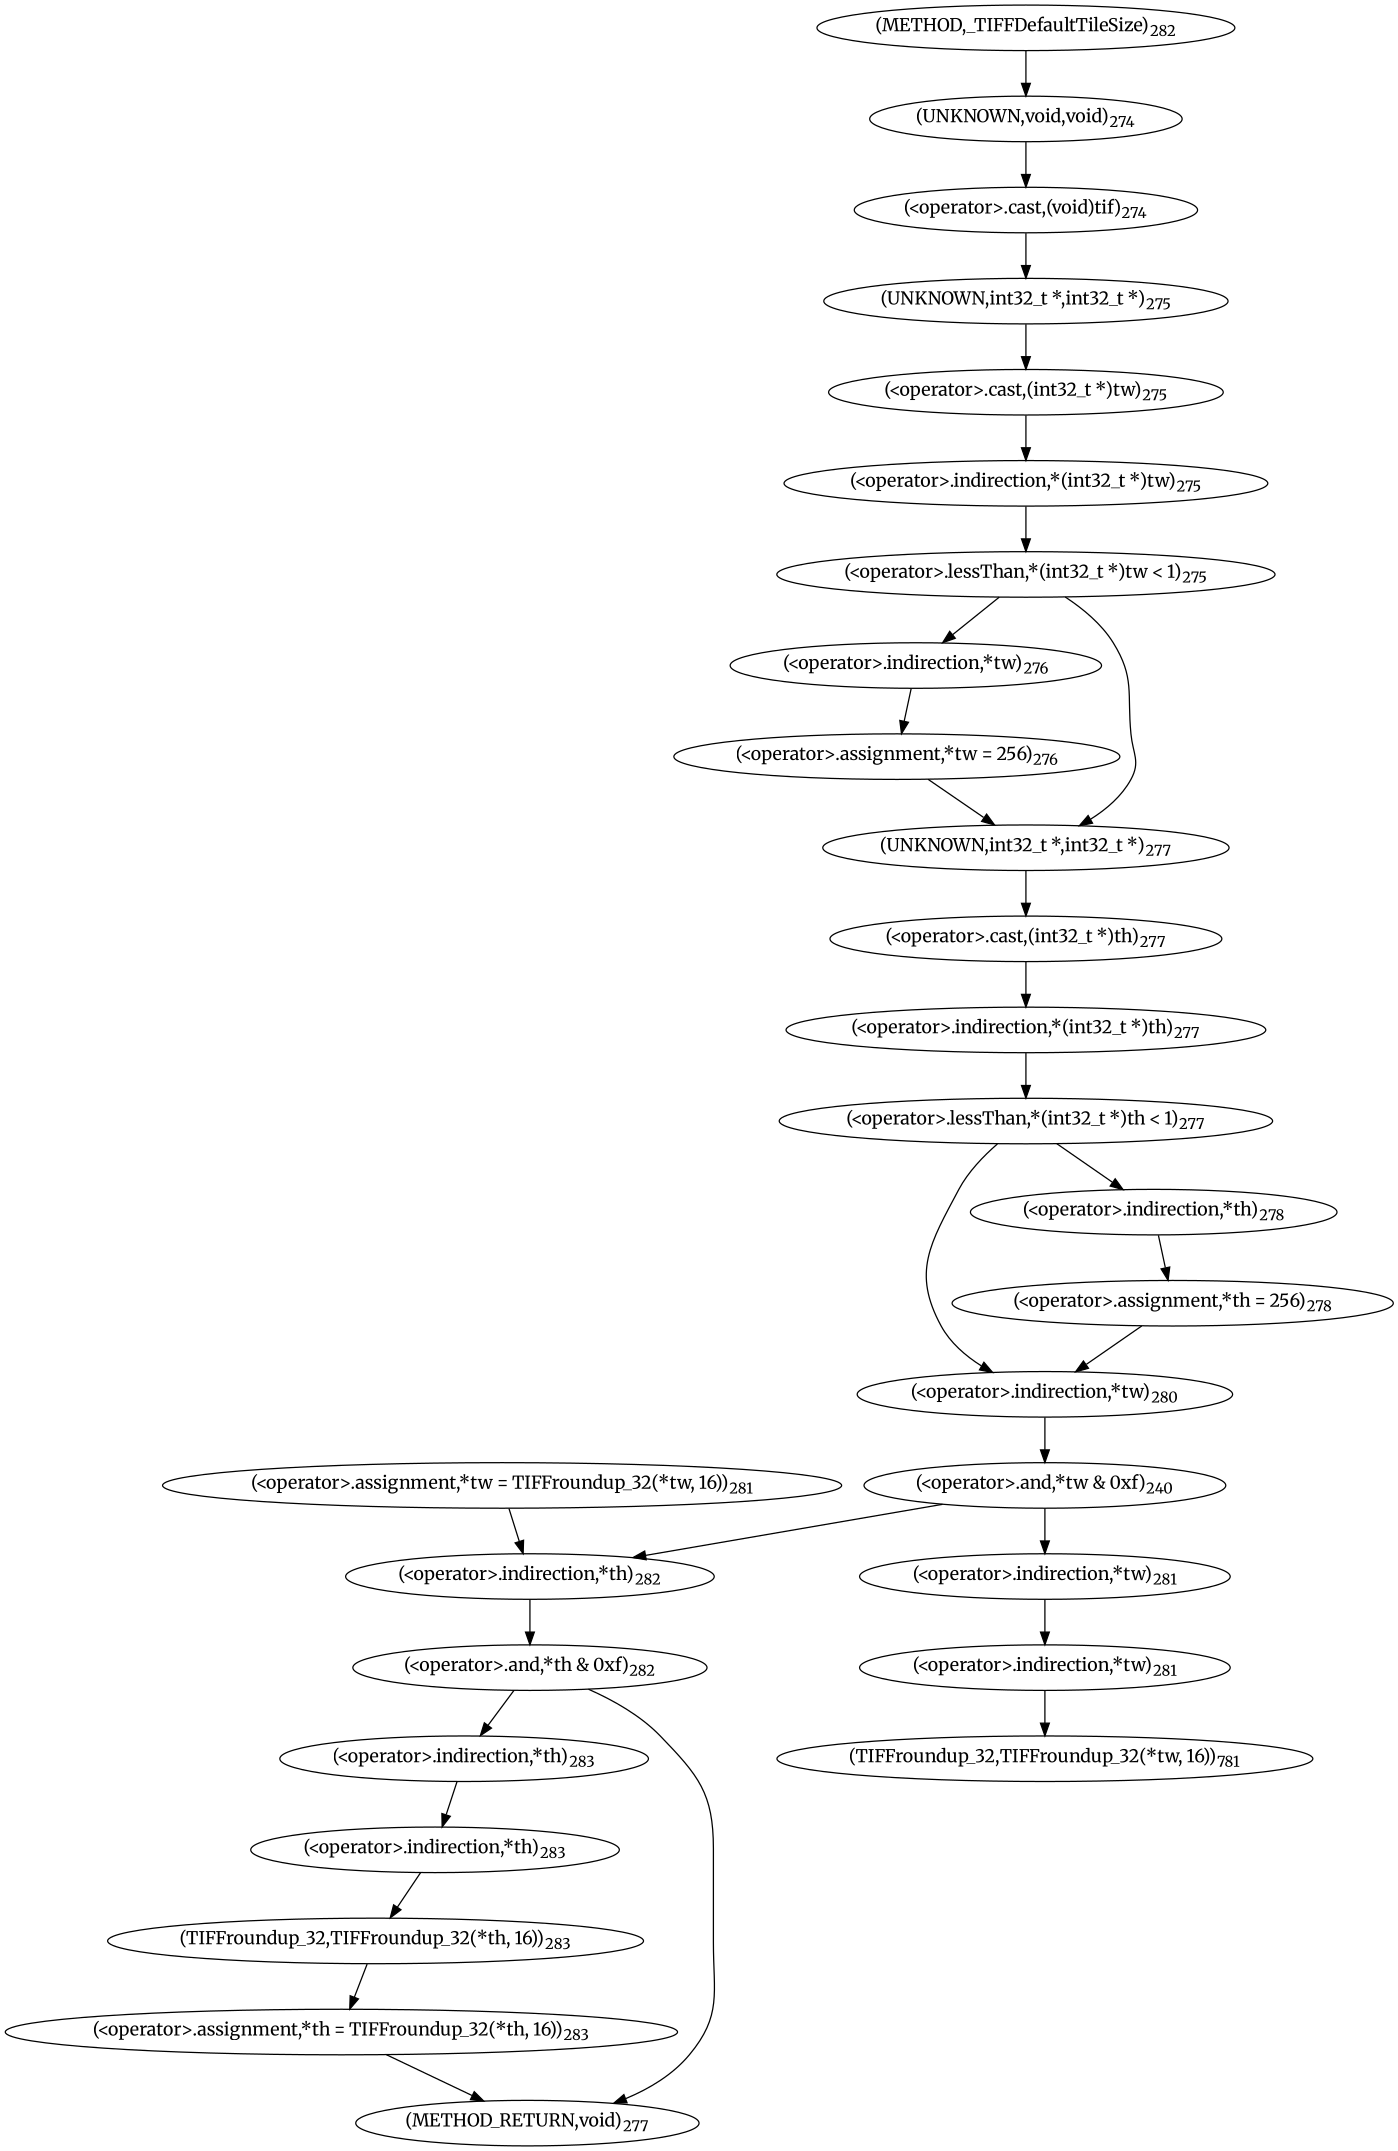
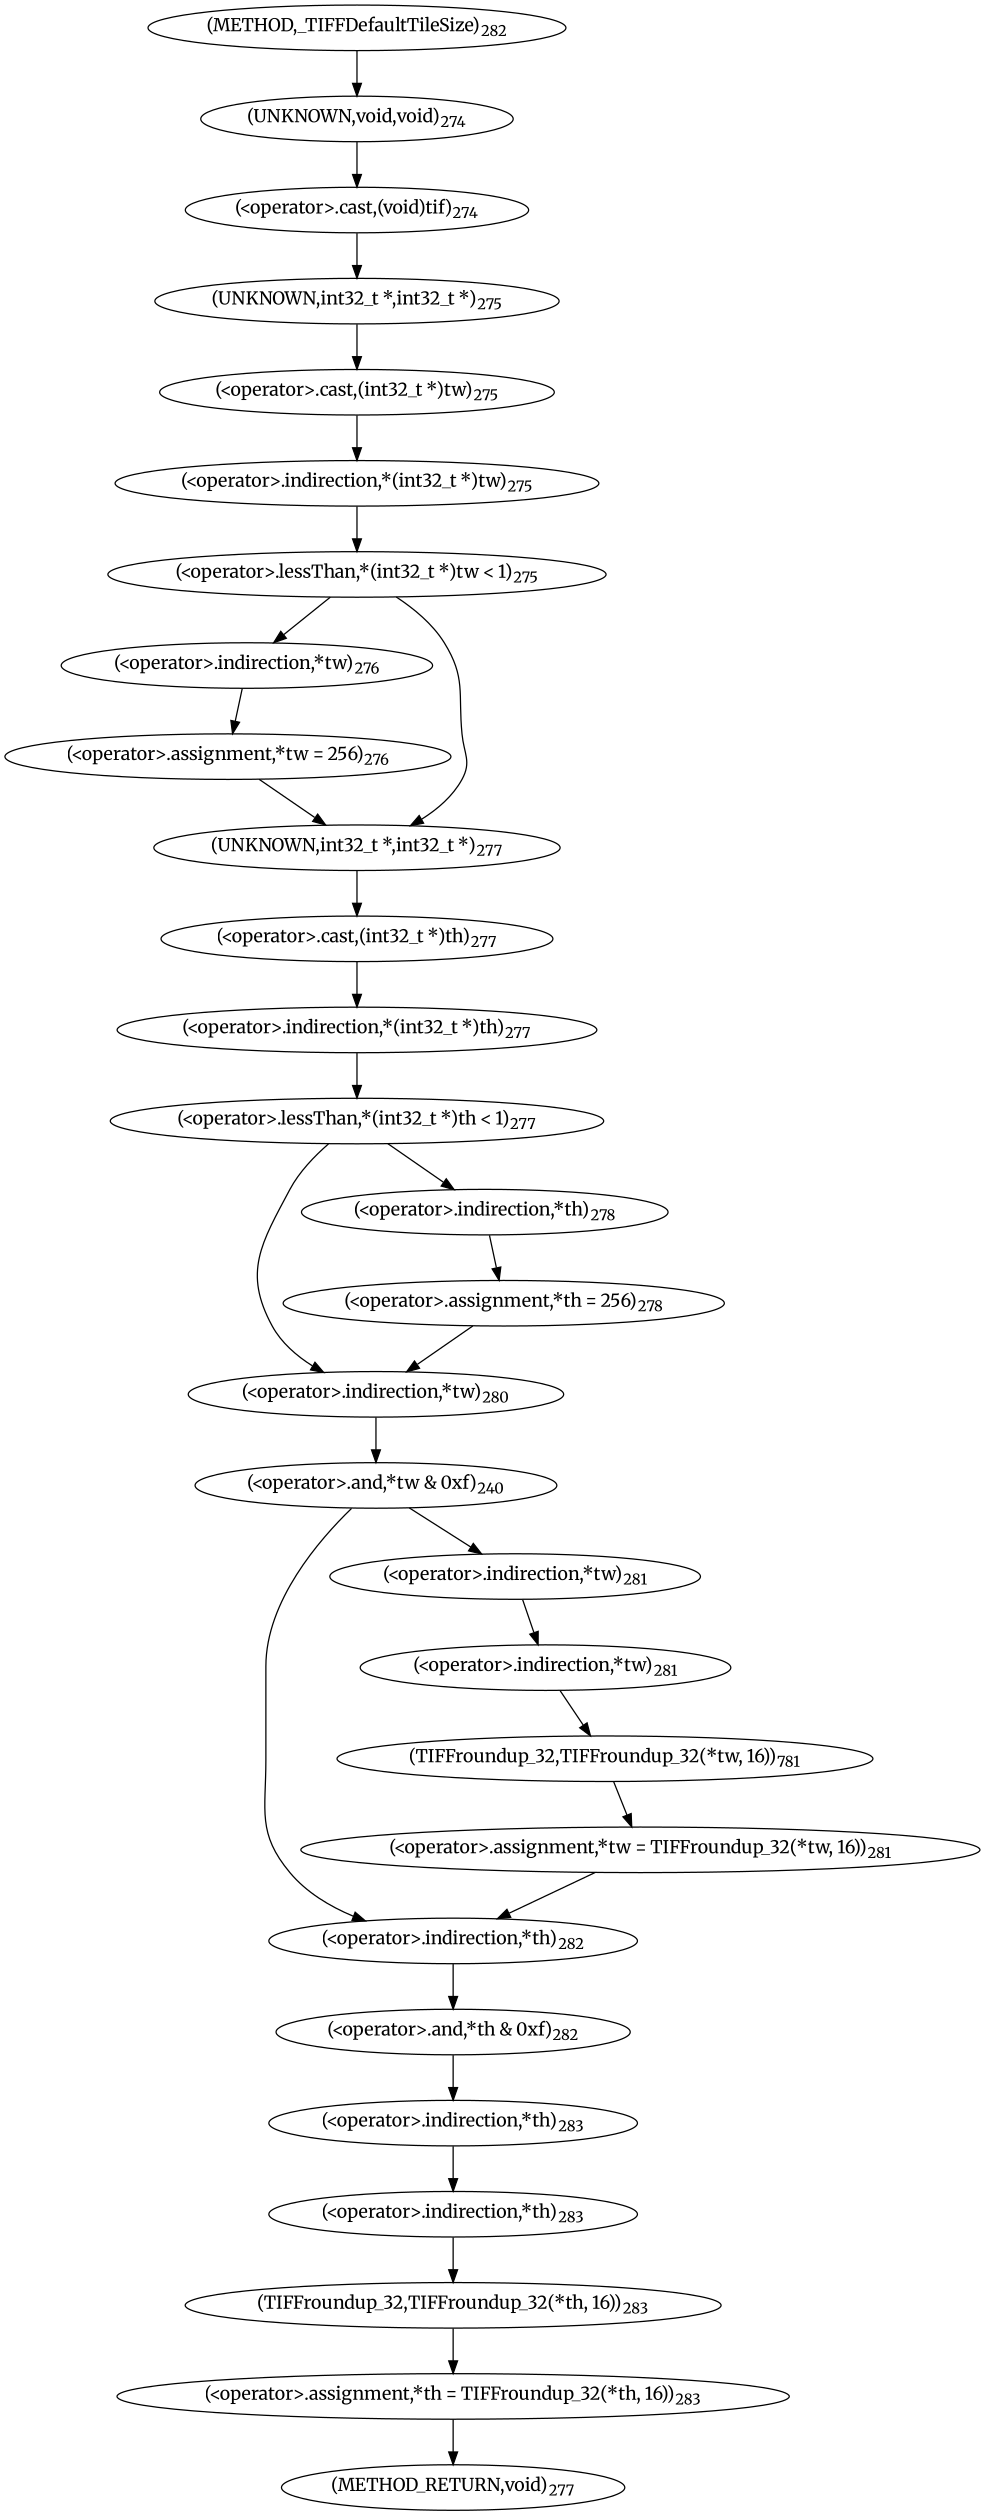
edge "(TIFFroundup_32,TIFFroundup_32(*tw, 16))" -> "(<operator>.assignment,*tw = TIFFroundup_32(*tw, 16))": added
edge "(<operator>.and,*th & 0xf)" -> "(METHOD_RETURN,void)": removed
